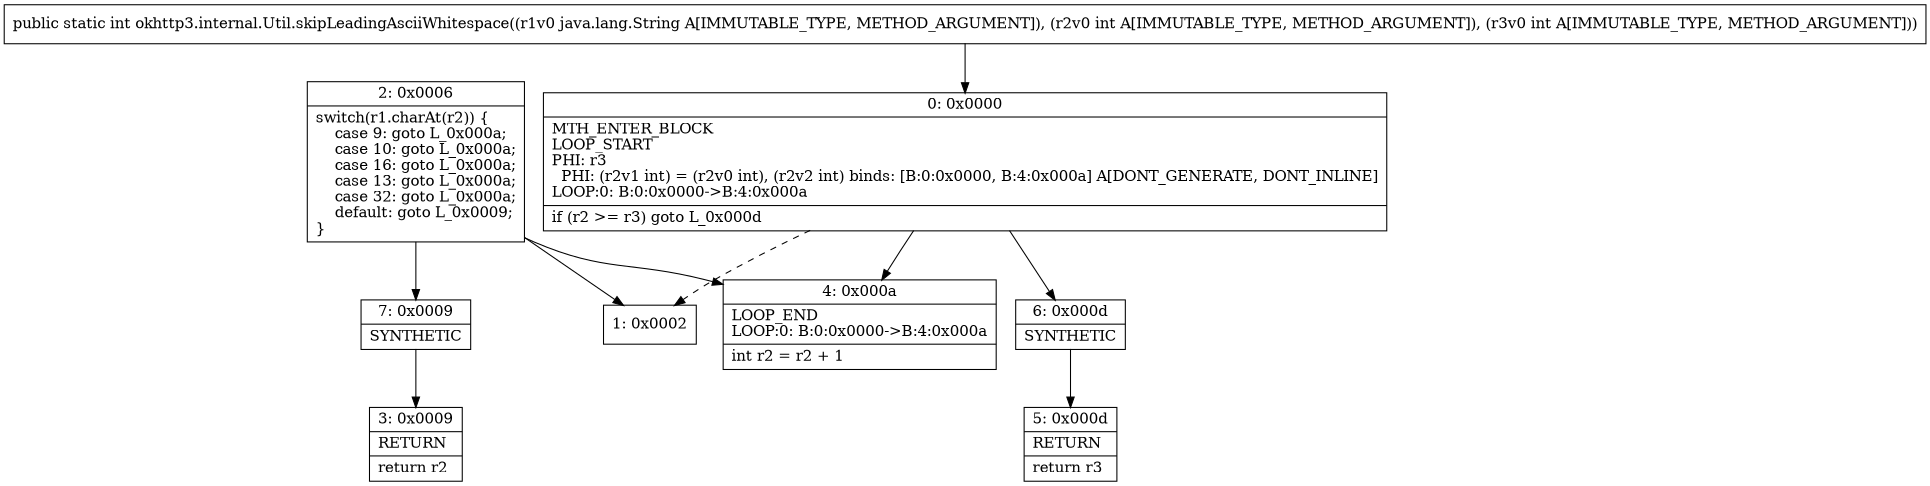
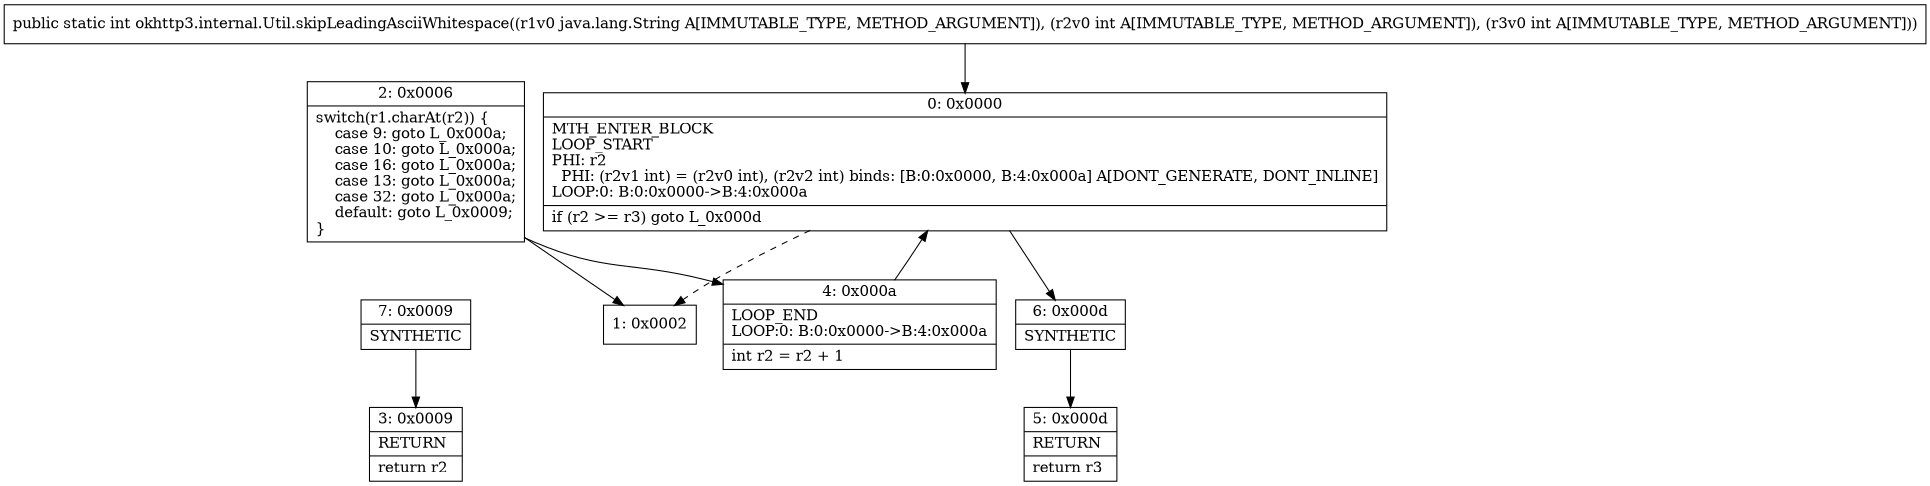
node "0: 0x0000": text "PHI: r3" -> "PHI: r2"
edge "0: 0x0000" -> "4: 0x000a": reversed
edge "2: 0x0006" -> "7: 0x0009": removed
